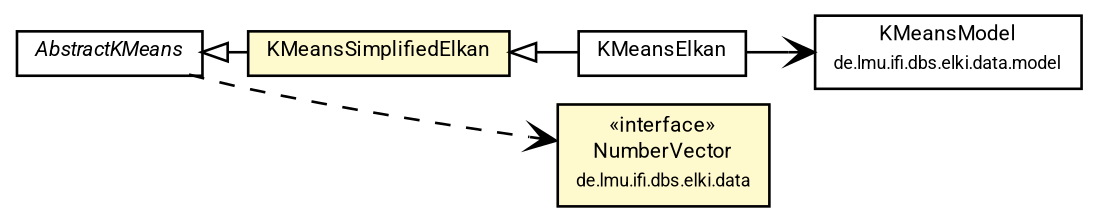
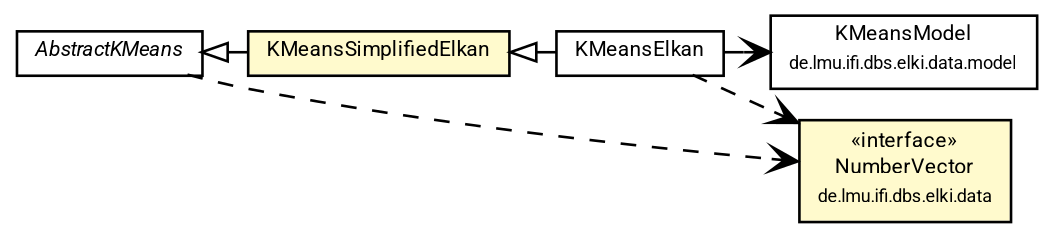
edge "KMeansElkan" -> "NumberVector": added
